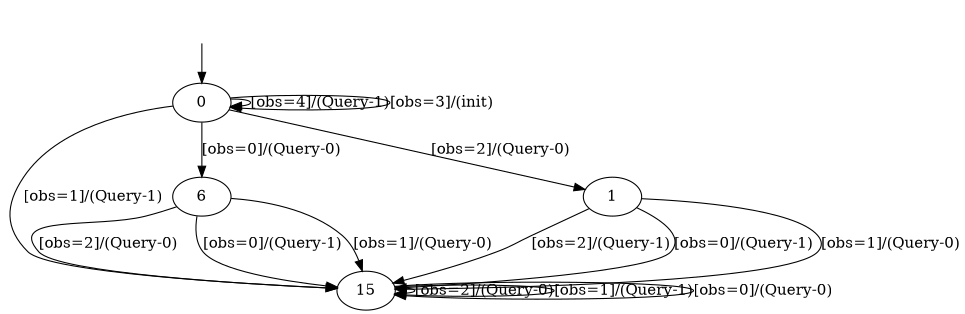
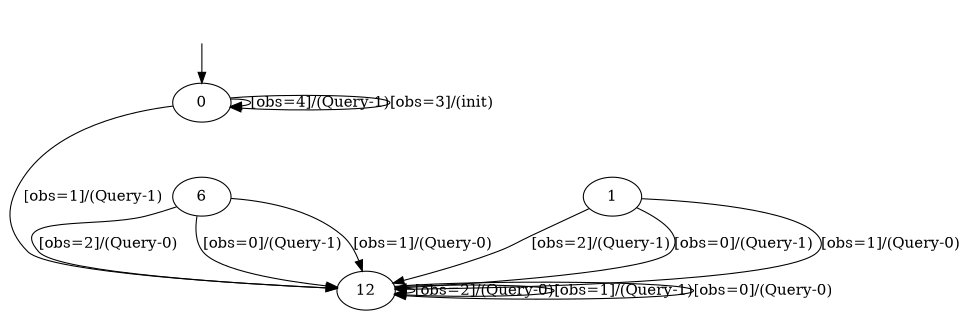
edge "0" -> "6": removed, label "[obs=0]/(Query-0)"
edge "0" -> "1": removed, label "[obs=2]/(Query-0)"
node "15": label "15" -> "12"
